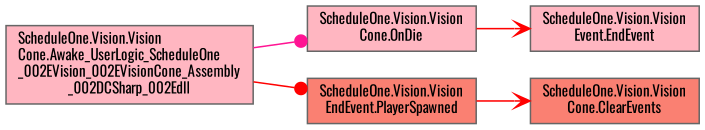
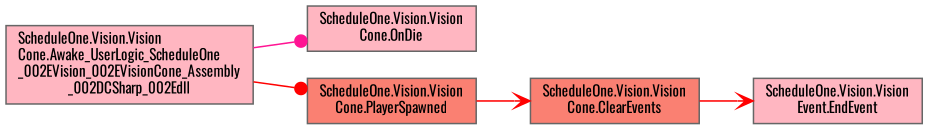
edge "ScheduleOne.Vision.Vision Cone.OnDie" -> "ScheduleOne.Vision.Vision Event.EndEvent": now "ScheduleOne.Vision.Vision Cone.ClearEvents" -> "ScheduleOne.Vision.Vision Event.EndEvent"
node "ScheduleOne.Vision.Vision EndEvent.PlayerSpawned": label "ScheduleOne.Vision.Vision EndEvent.PlayerSpawned" -> "ScheduleOne.Vision.Vision Cone.PlayerSpawned"
